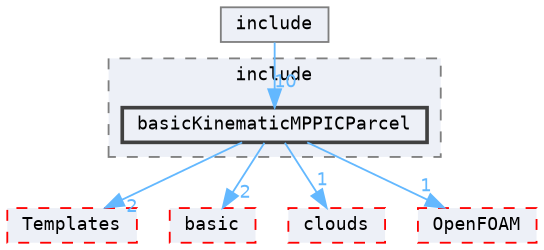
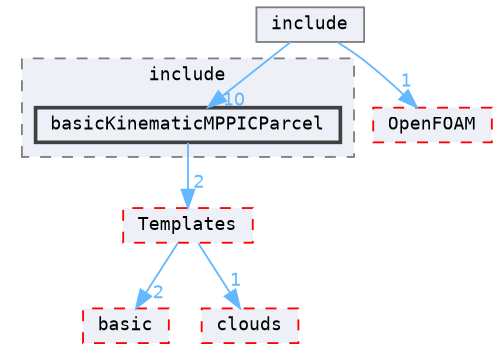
edge "basicKinematicMPPICParcel" -> "basic": now "Templates" -> "basic"
edge "basicKinematicMPPICParcel" -> "clouds": now "Templates" -> "clouds"
edge "basicKinematicMPPICParcel" -> "OpenFOAM": now "include" -> "OpenFOAM"
